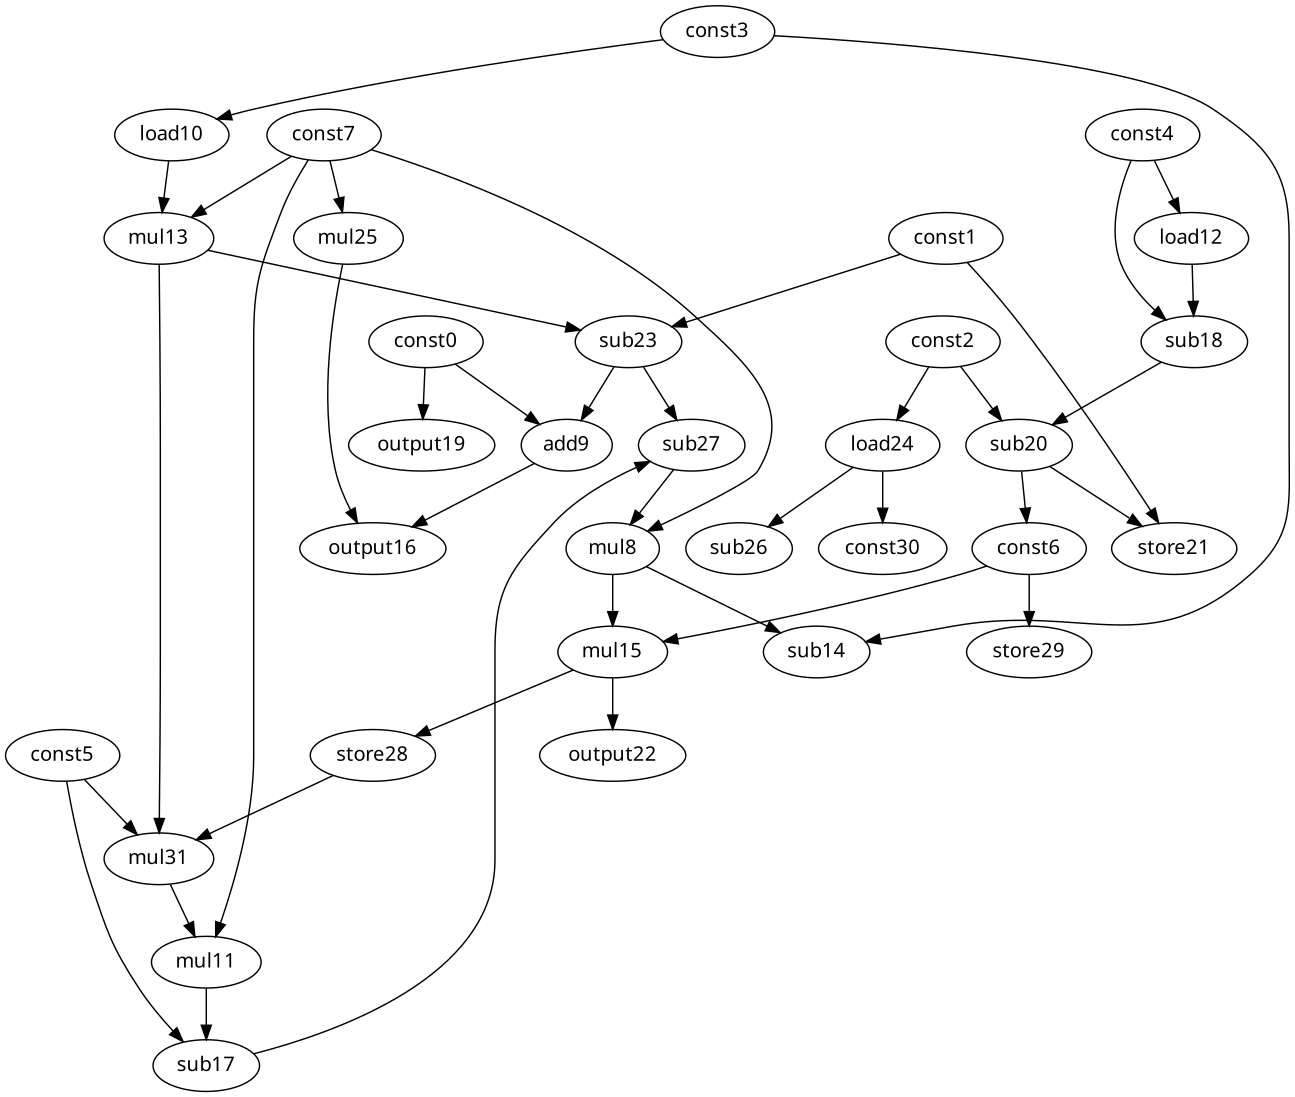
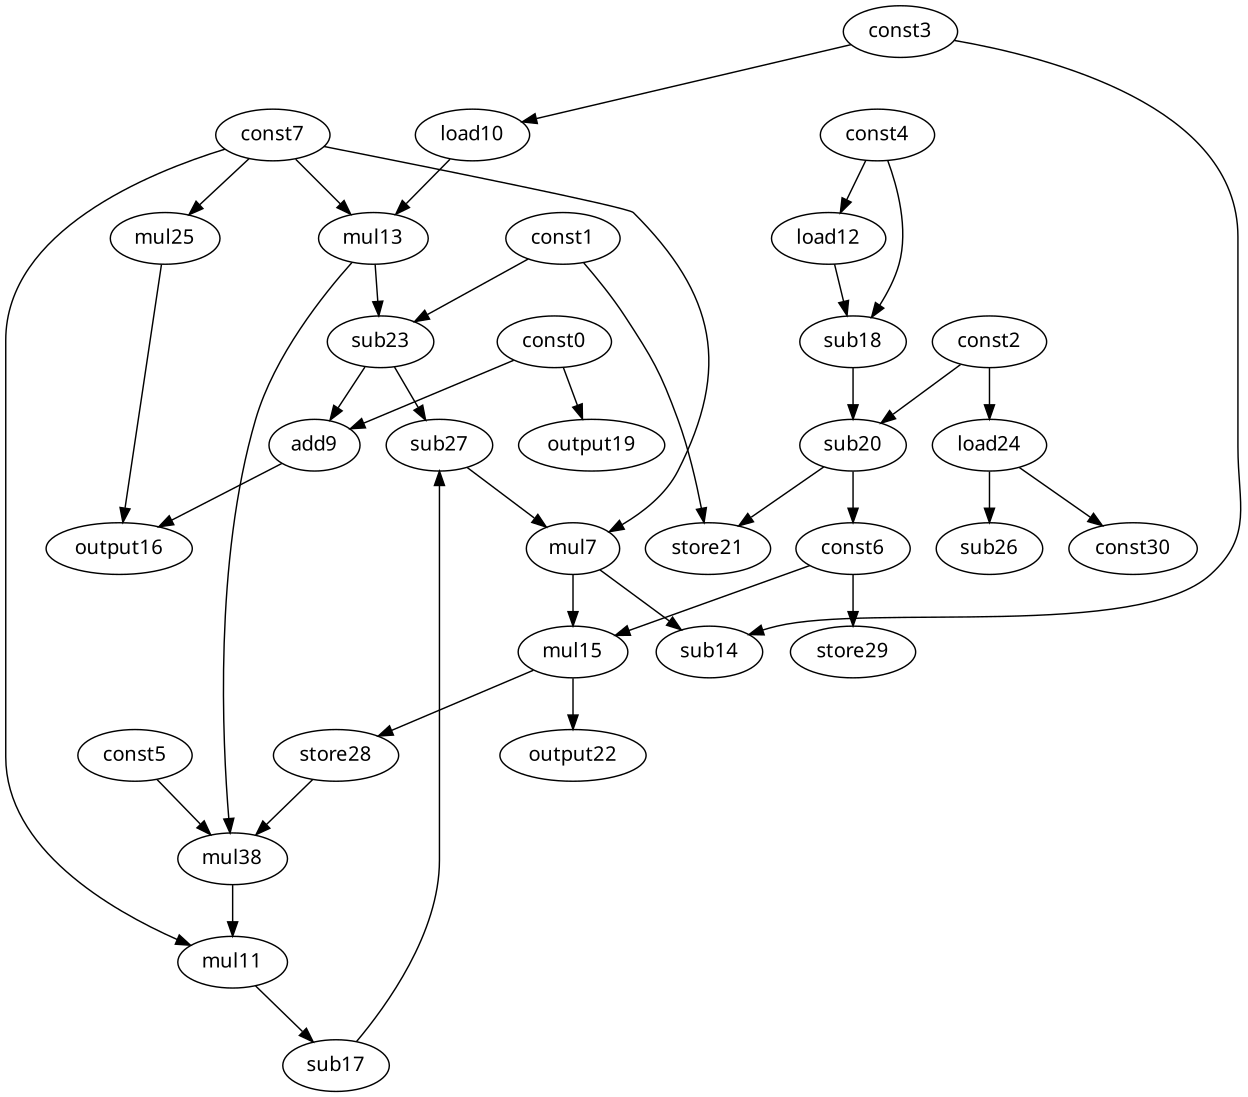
node "mul8": label "mul8" -> "mul7"
node "mul31": label "mul31" -> "mul38"
edge "const5" -> "sub17": removed
